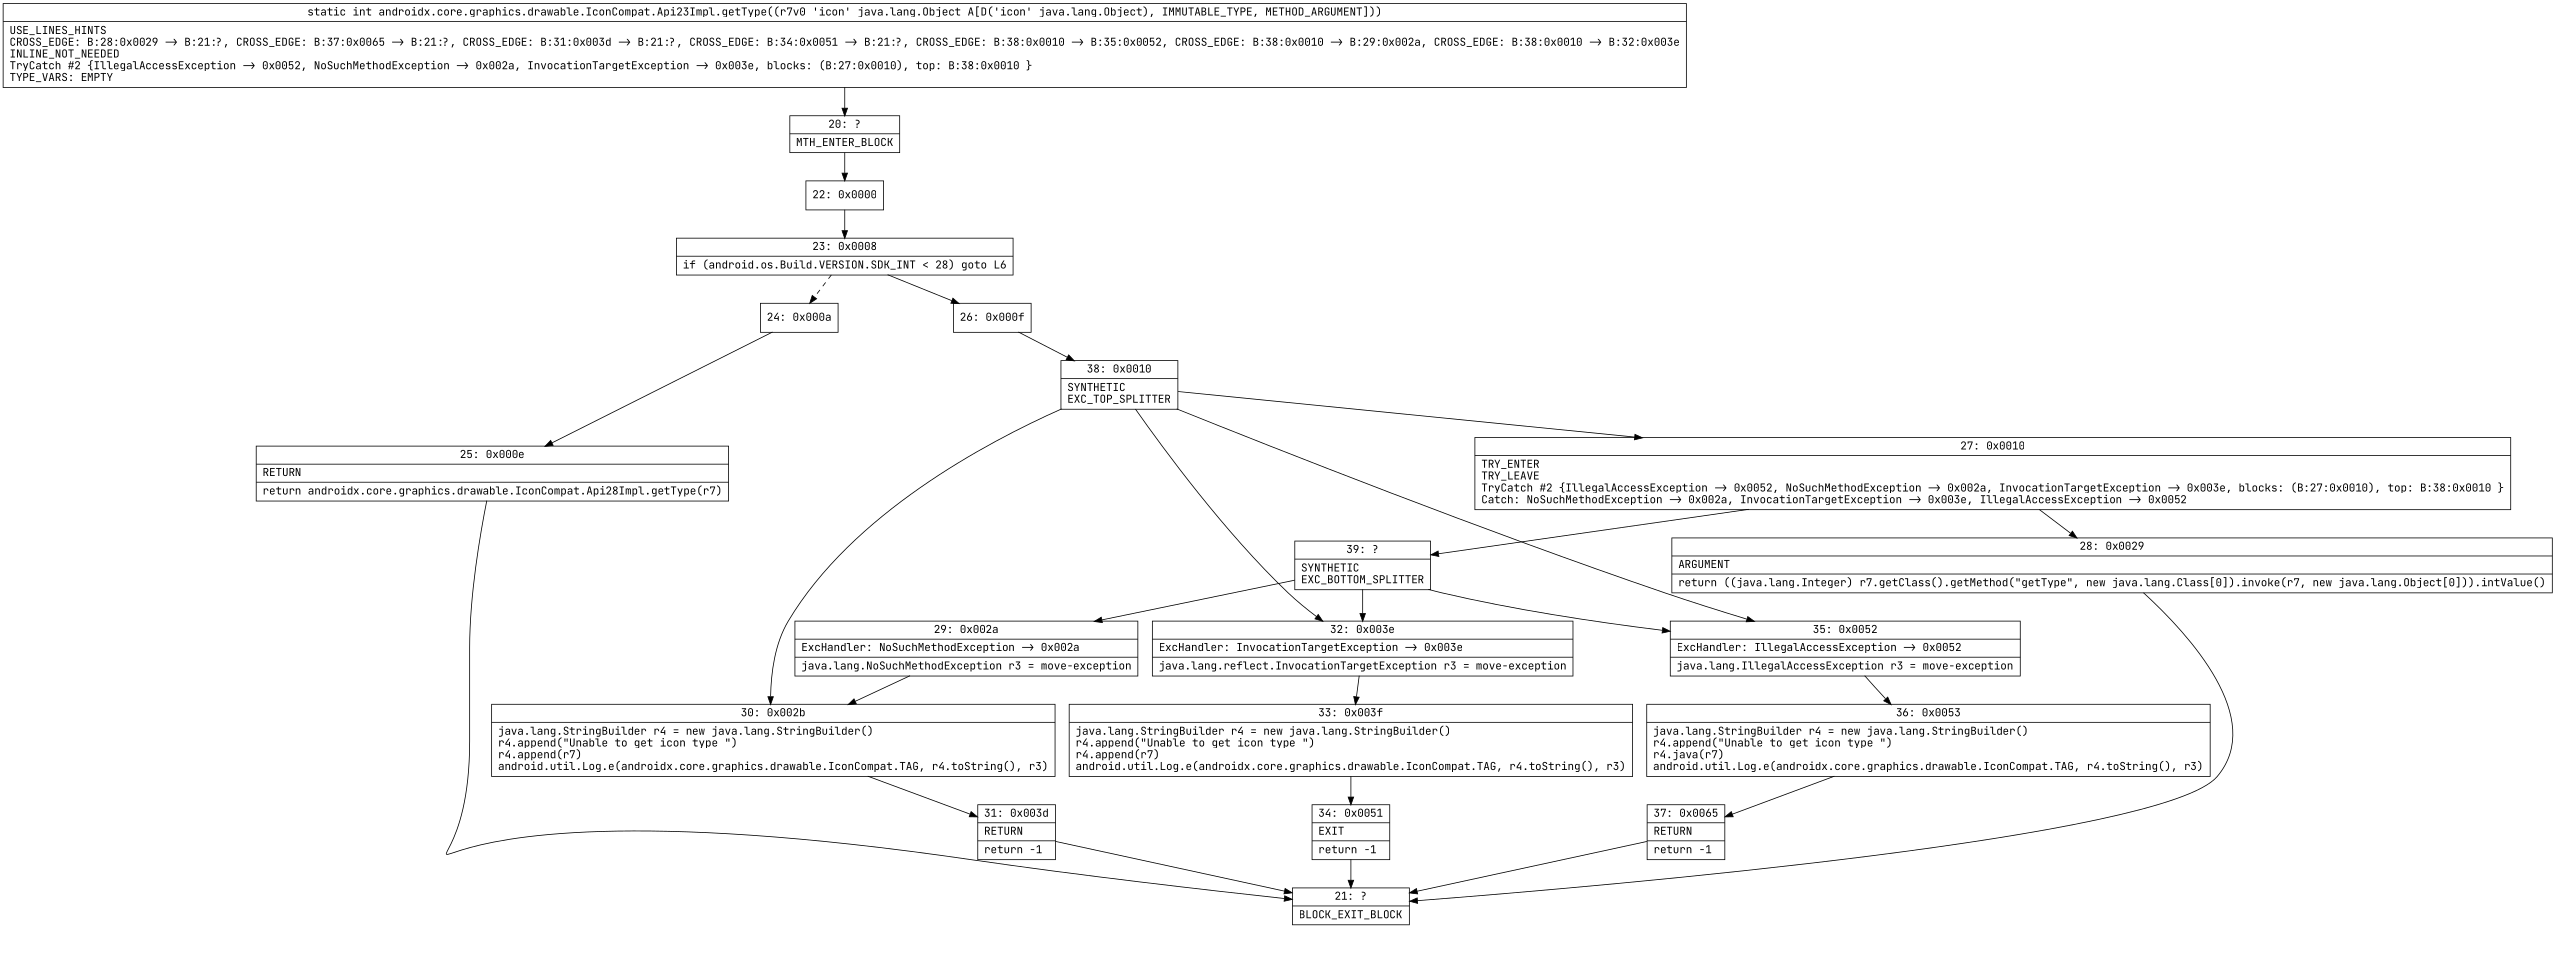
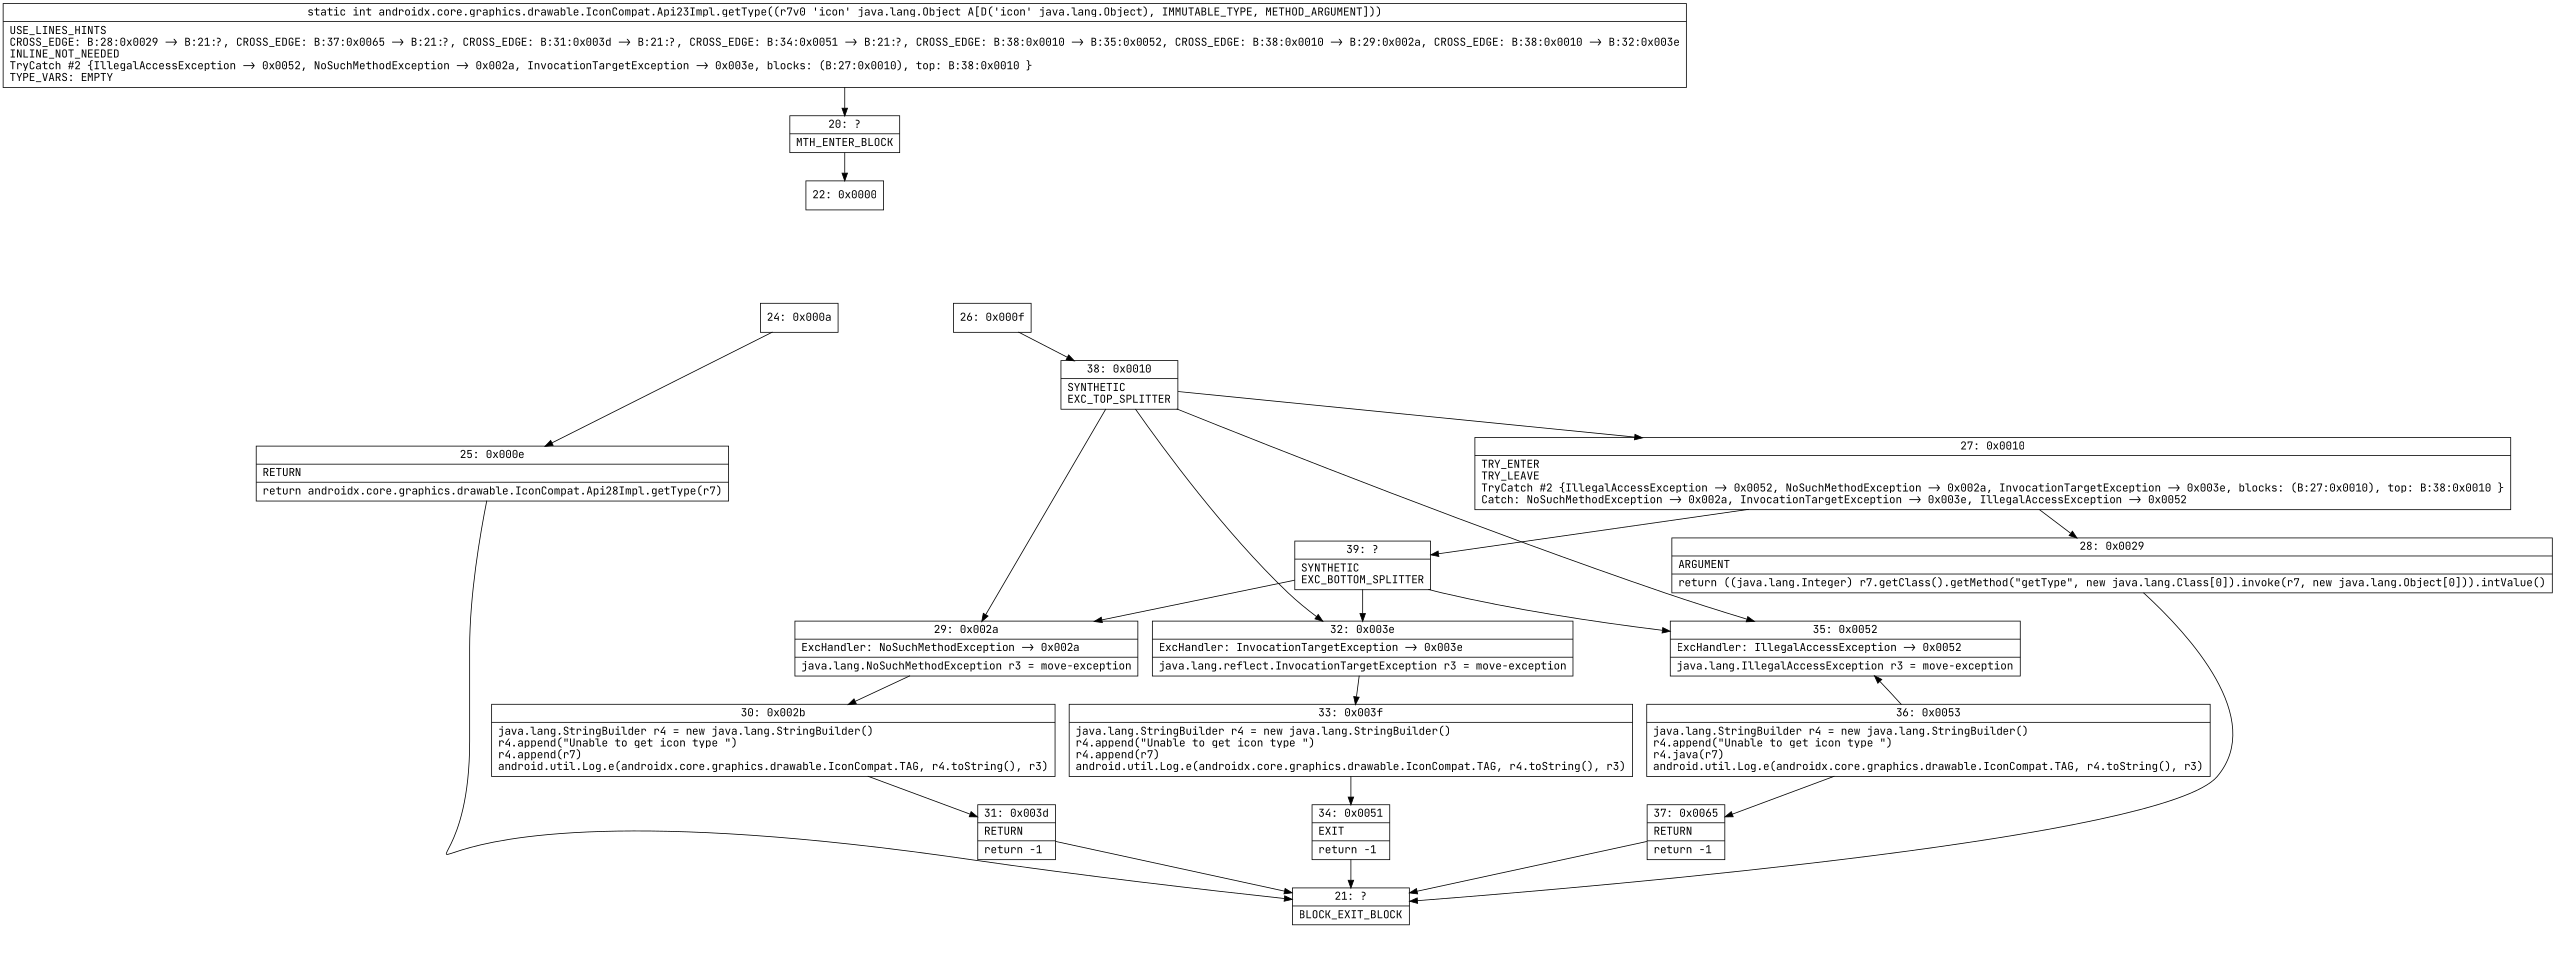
node "23: 0x0008": removed
edge "38: 0x0010" -> "30: 0x002b": now "38: 0x0010" -> "29: 0x002a"
edge "35: 0x0052" -> "36: 0x0053": reversed
